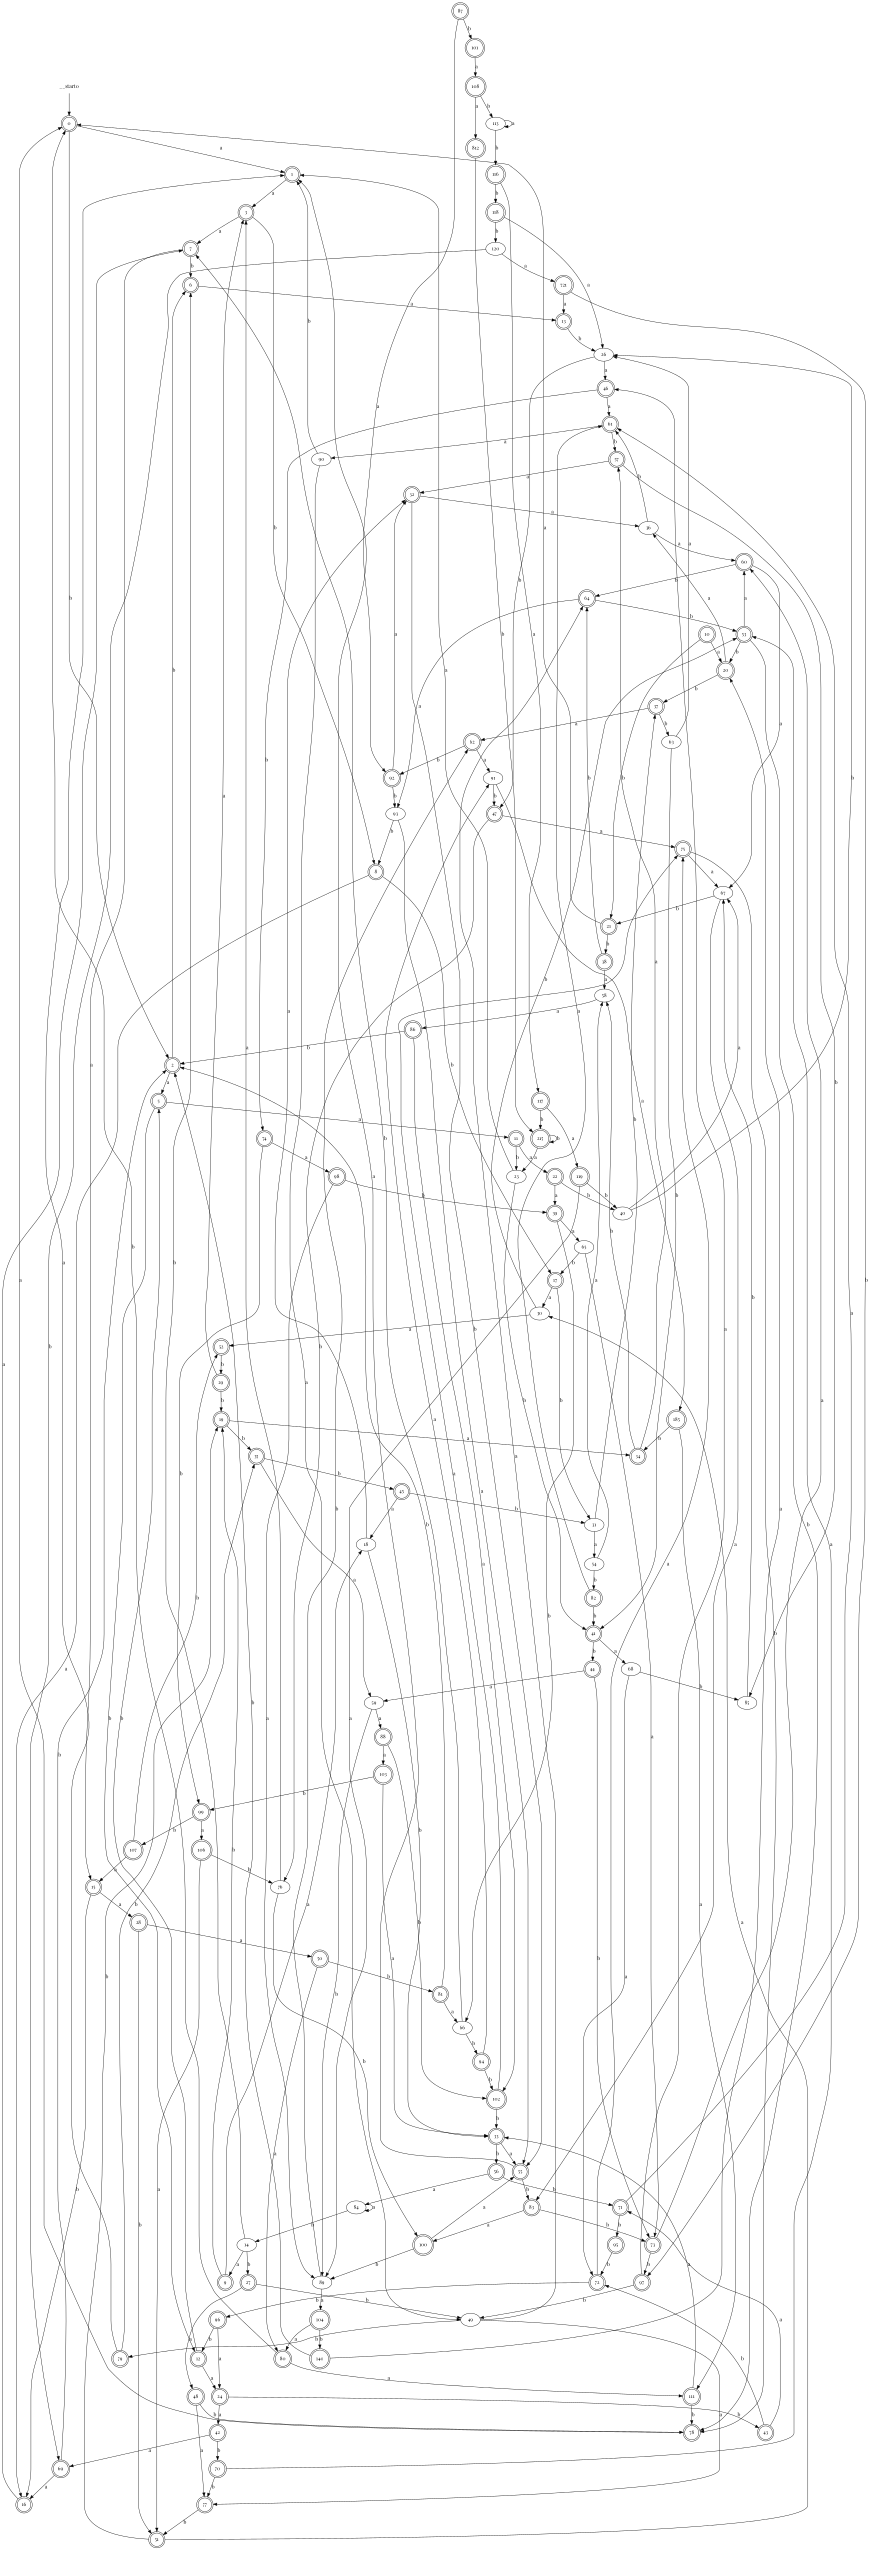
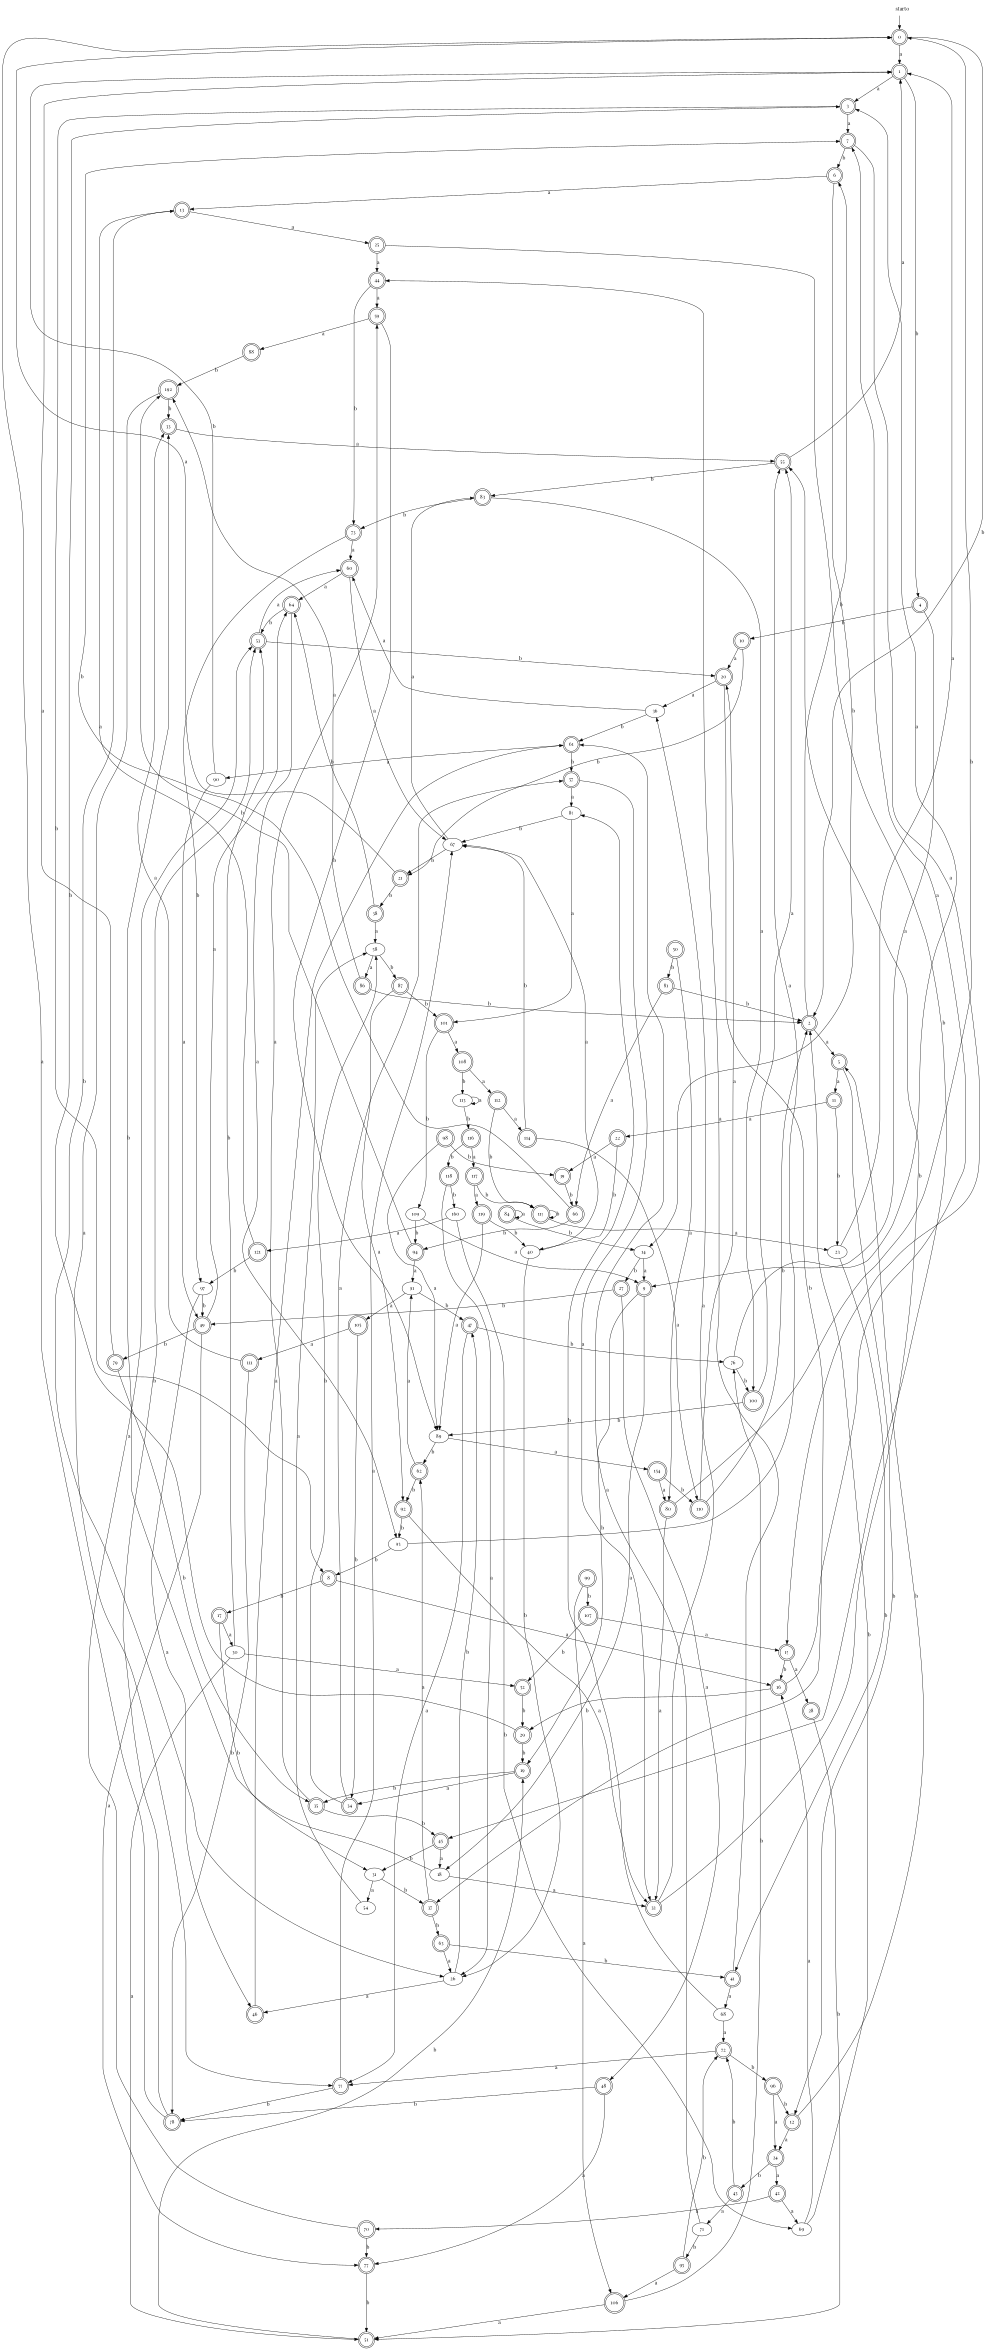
node "812": label "812" -> "112"
node "25": added
node "120": label "120" -> "160"
node "721": label "721" -> "121"
edge "60" -> "64": label "b" -> "a"
node "4": added
node "63": shape ellipse -> doublecircle
edge "29" -> "3": label "a" -> "b"
edge "58" -> "87": added, label "b"
edge "85" -> "101": added, label "a"
edge "57" -> "85": label "b" -> "a"
node "114": added
node "74": removed
node "215": label "215" -> "115"
node "109": added
node "65": removed
edge "14" -> "6": reversed
node "185": label "185" -> "105"
edge "53" -> "78": reversed
node "82": removed
edge "41" -> "44": label "b" -> "a"
edge "16" -> "29": added, label "b"
node "59": shape ellipse -> doublecircle
node "103": removed
edge "28" -> "50": removed, label "a"
node "66": shape ellipse -> doublecircle
node "102": label "102" -> "192"
node "56": removed
edge "51" -> "30": reversed
node "84": shape ellipse -> doublecircle
node "71": shape doublecircle -> ellipse
node "97": shape doublecircle -> ellipse
edge "95" -> "106": added, label "a"
node "104": label "104" -> "154"
node "49": shape ellipse -> doublecircle
node "140": label "140" -> "110"
edge "80" -> "111": now "80" -> "32"
edge "42" -> "70": label "b" -> "a"
node "69": shape doublecircle -> ellipse
